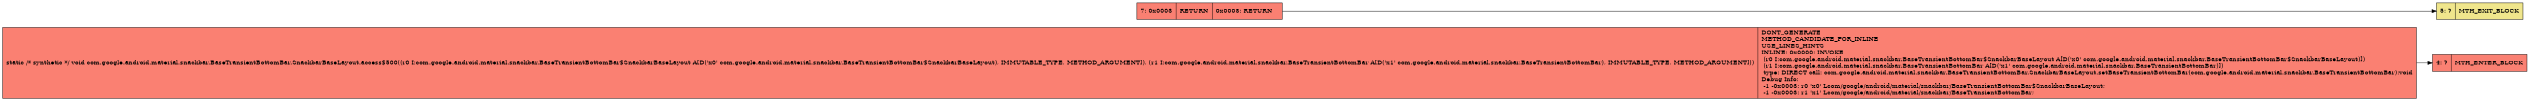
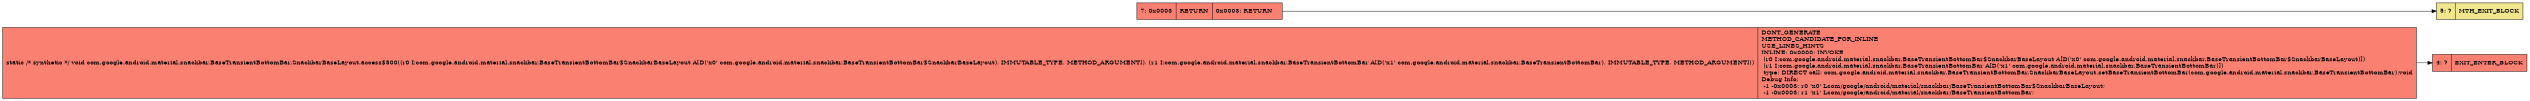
node "4: ?": text "MTH_ENTER_BLOCK" -> "EXIT_ENTER_BLOCK"
